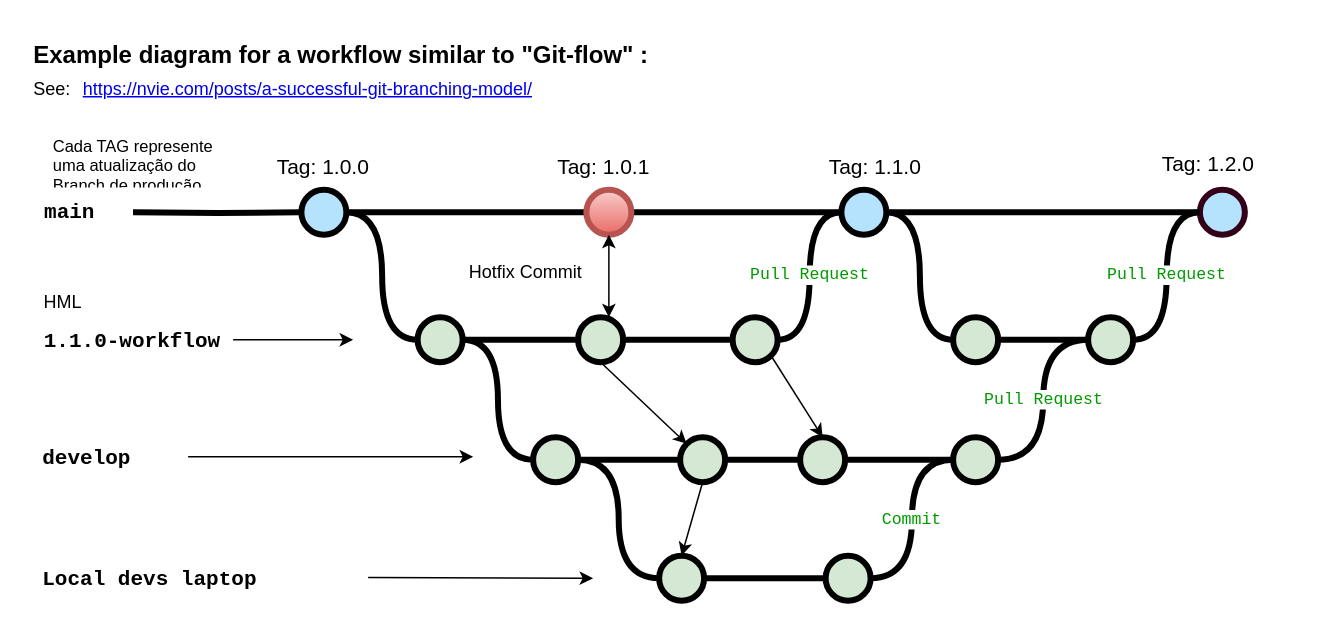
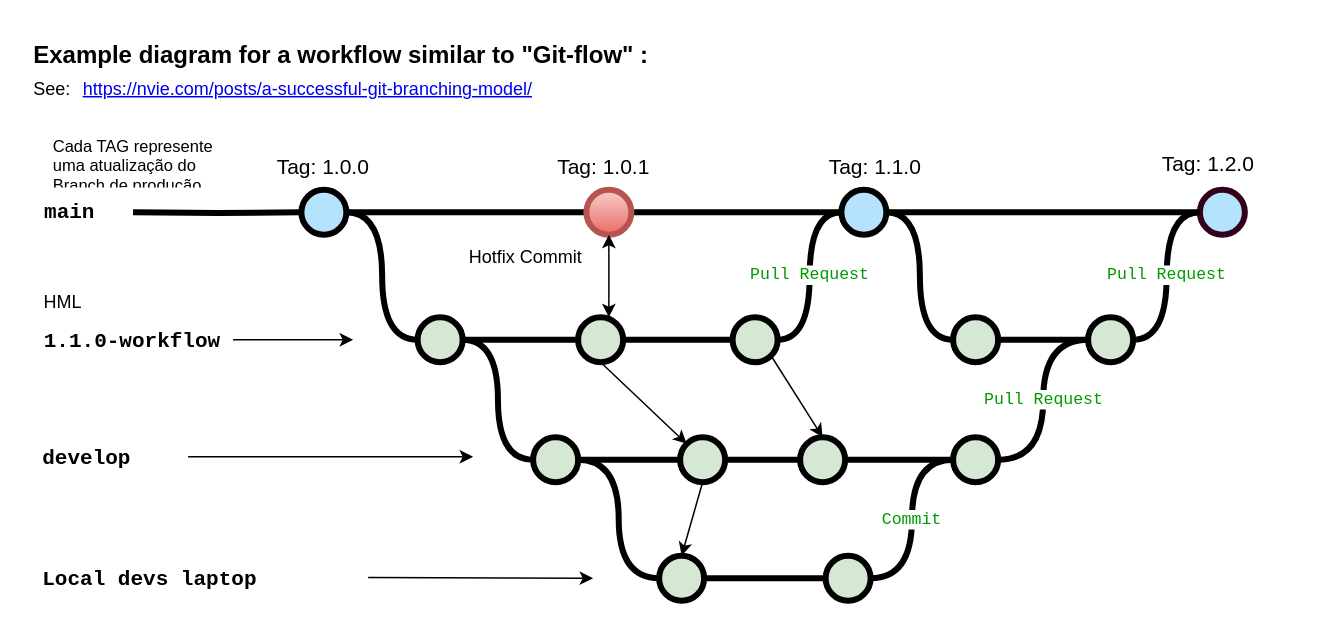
node "Hotfix Commit": moved (526, 272) -> (526, 257)
